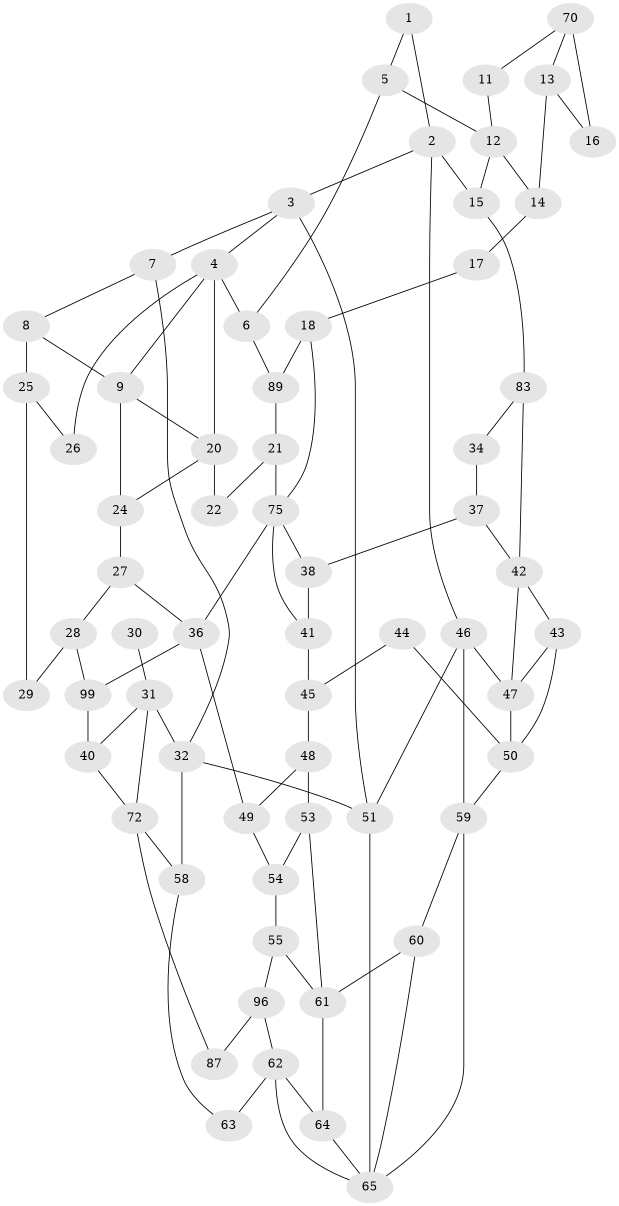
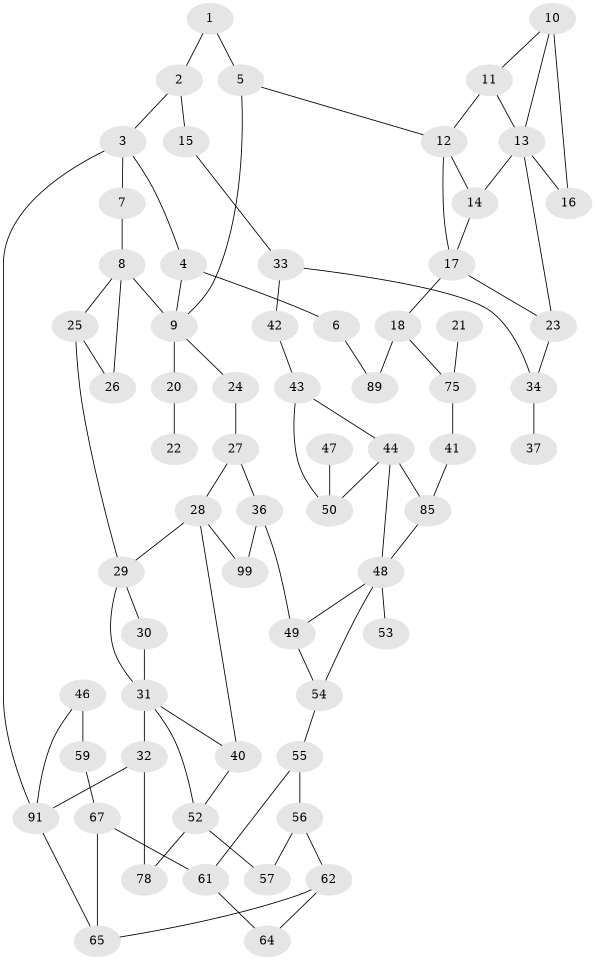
node "70": label "70" -> "10"
edge "11" -- "13": added
edge "12" -- "15": now "12" -- "17"
edge "5" -- "6": now "5" -- "9"
node "23": added
edge "4" -- "26": now "8" -- "26"
edge "4" -- "20": removed
node "83": label "83" -> "33"
edge "2" -- "46": removed
edge "89" -- "21": removed
edge "21" -- "22": removed
edge "20" -- "24": removed
edge "44" -- "48": added
edge "7" -- "32": removed
edge "37" -- "42": removed
edge "75" -- "36": removed
node "38": removed
edge "29" -- "30": added
edge "42" -- "47": removed
edge "29" -- "31": added
edge "46" -- "47": removed
edge "43" -- "47": now "43" -- "44"
node "45": label "45" -> "85"
edge "99" -- "40": now "28" -- "40"
edge "50" -- "59": removed
node "72": label "72" -> "52"
node "51": label "51" -> "91"
edge "53" -- "54": now "48" -- "54"
node "58": label "58" -> "78"
edge "53" -- "61": removed
node "60": label "60" -> "67"
node "96": label "96" -> "56"
edge "59" -- "65": removed
node "87": label "87" -> "57"
node "63": removed
edge "64" -- "65": removed
